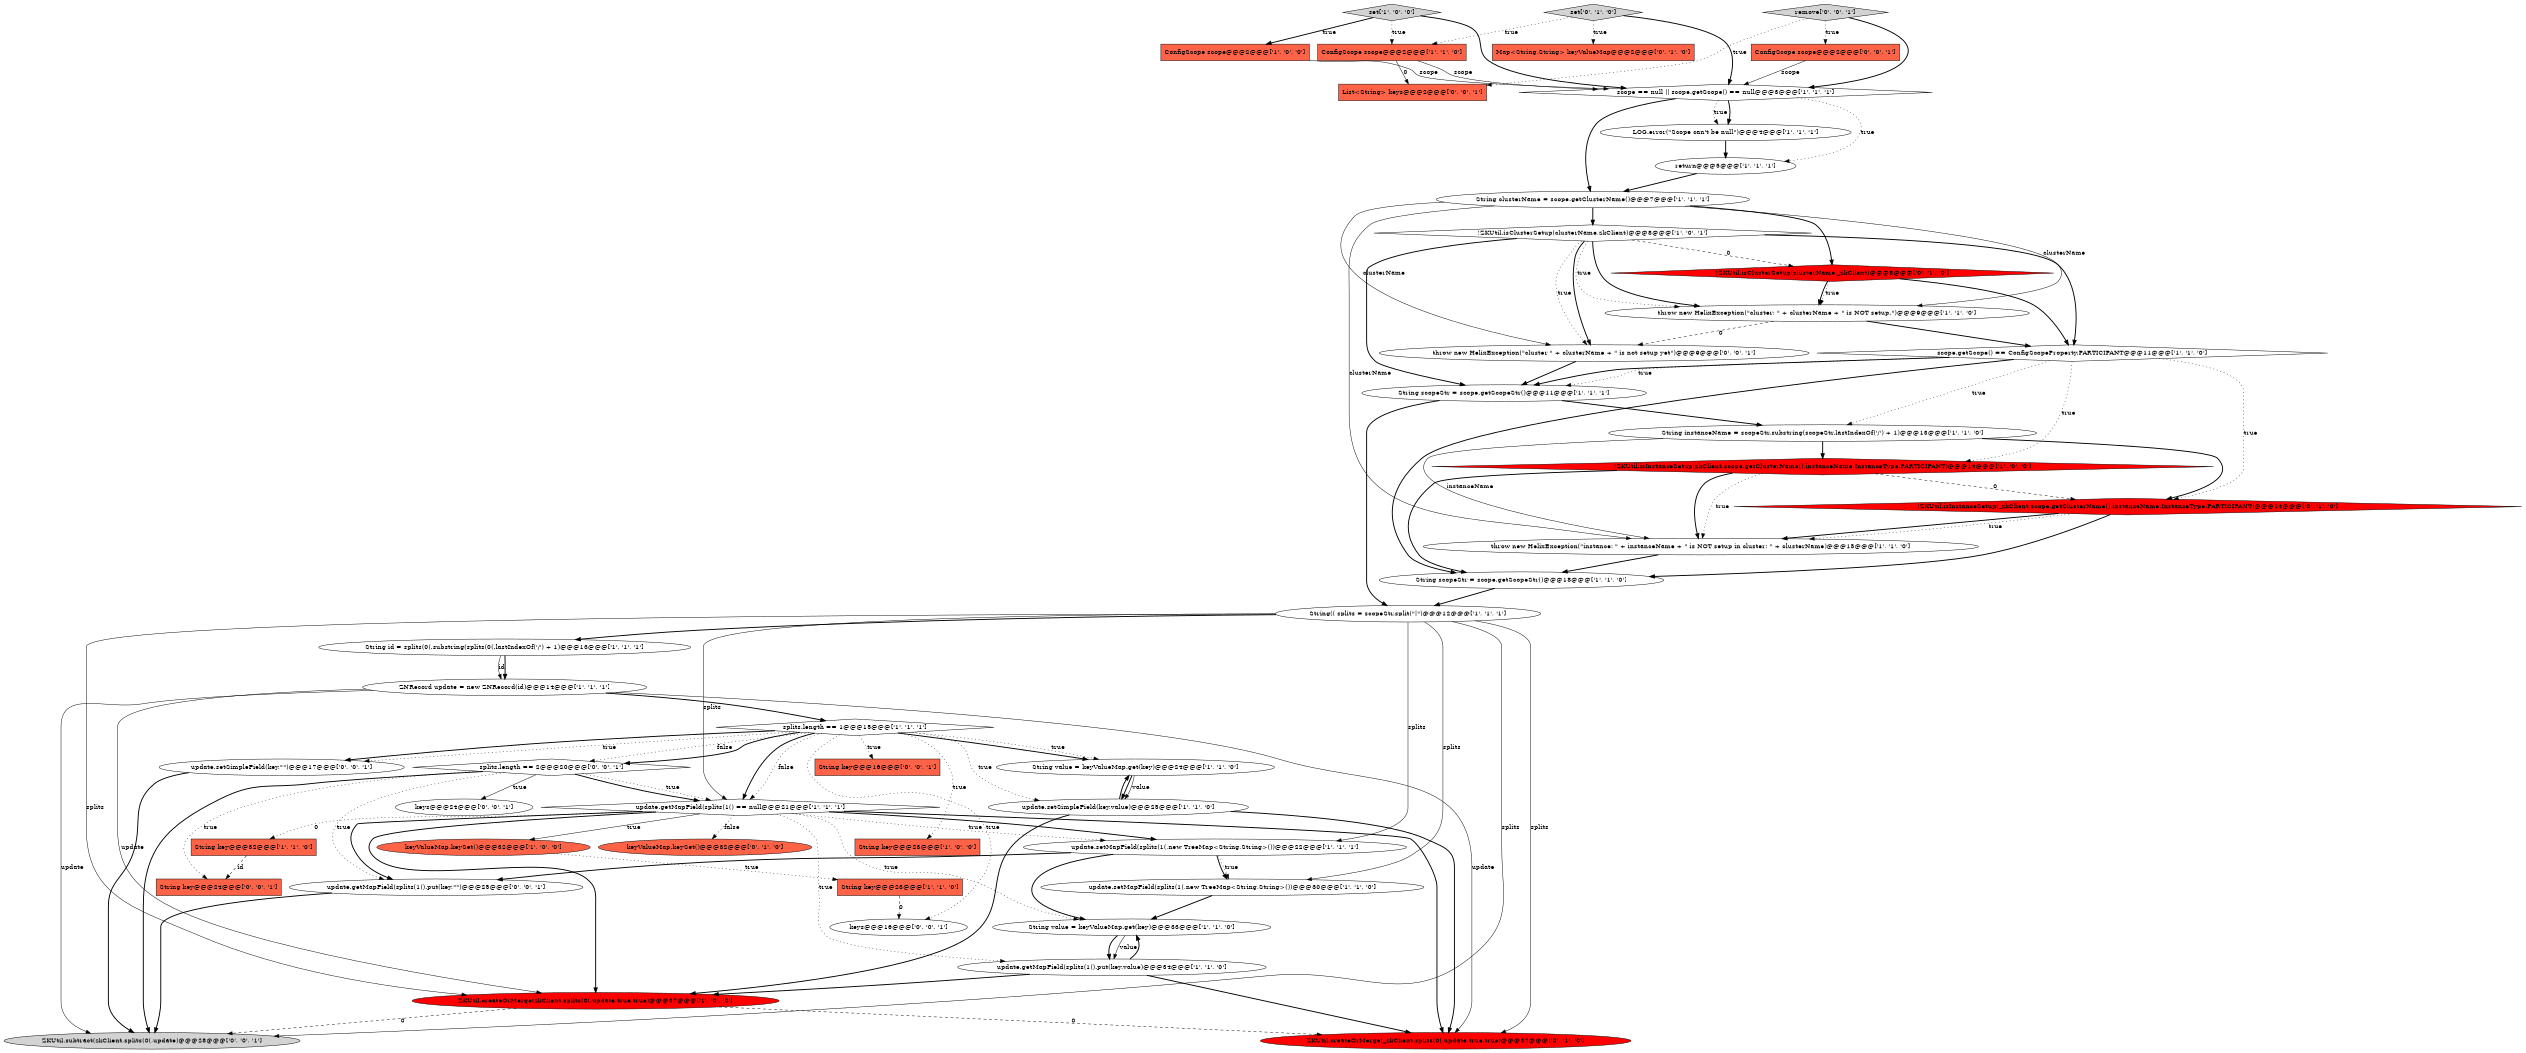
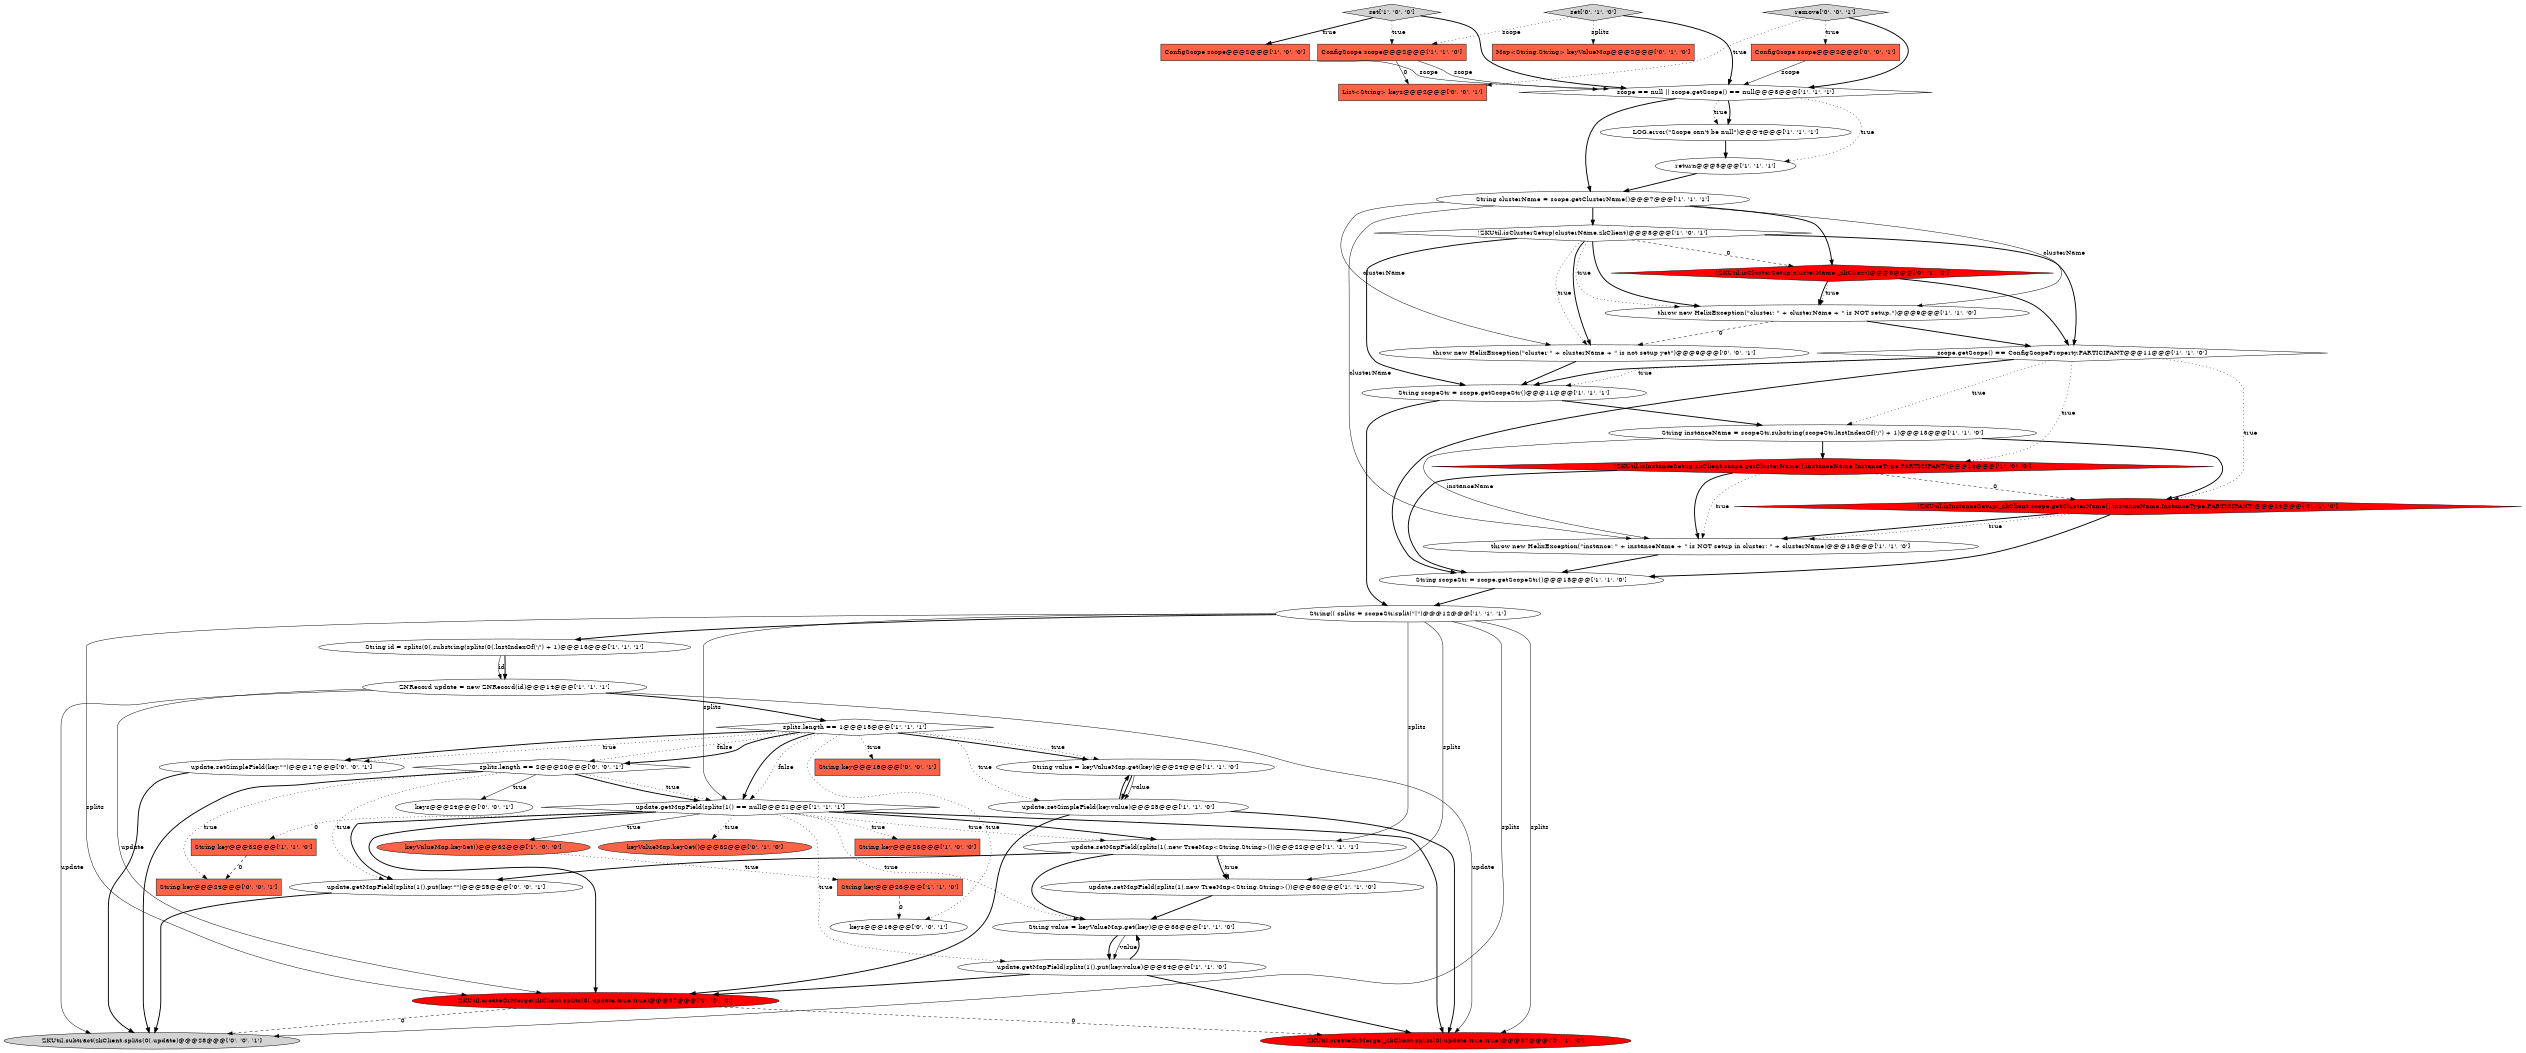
edge "set['0', '1', '0']" -> "ConfigScope scope@@@2@@@['1', '1', '0']": label "true" -> "scope"
edge "set['0', '1', '0']" -> "Map<String,String> keyValueMap@@@2@@@['0', '1', '0']": label "true" -> "splits"
edge "splits.length == 1@@@15@@@['1', '1', '1']" -> "String key@@@23@@@['1', '0', '0']": now "update.getMapField(splits(1() == null@@@21@@@['1', '1', '1']" -> "String key@@@23@@@['1', '0', '0']"
edge "update.getMapField(splits(1() == null@@@21@@@['1', '1', '1']" -> "keyValueMap.keySet()@@@32@@@['0', '1', '0']": label "false" -> "true"
edge "String key@@@32@@@['1', '1', '0']" -> "String key@@@24@@@['0', '0', '1']": label "id" -> "0"
